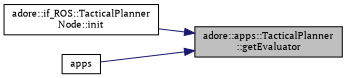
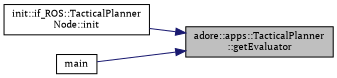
node "adore::if_ROS::TacticalPlanner Node::init": label "adore::if_ROS::TacticalPlanner Node::init" -> "init::if_ROS::TacticalPlanner Node::init"
node "apps": label "apps" -> "main"
